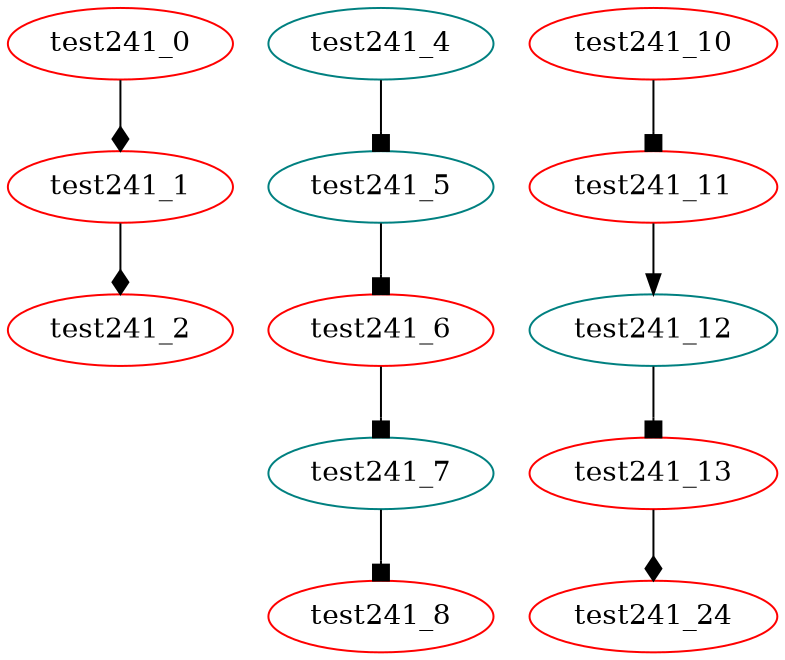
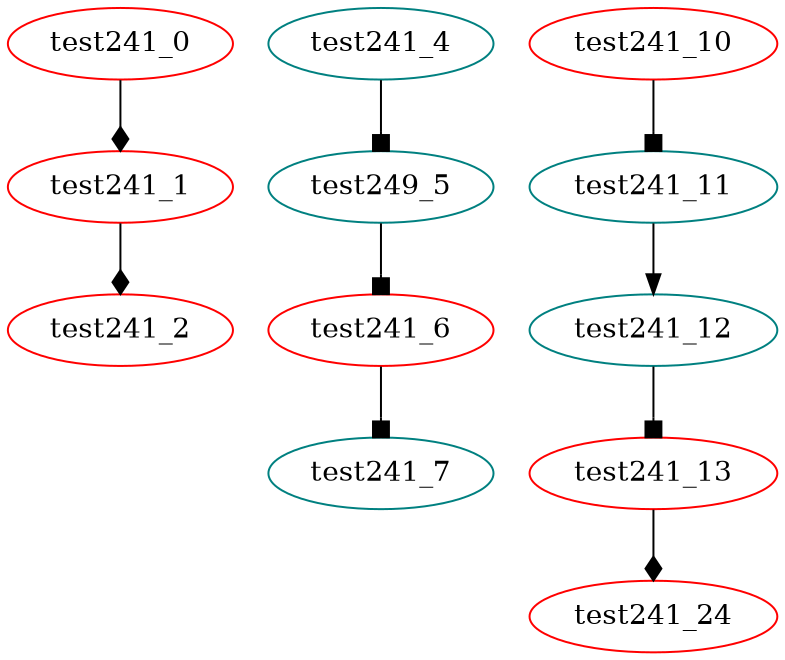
node "test241_5": label "test241_5" -> "test249_5"
node "test241_11": color red -> teal
node "test241_8": removed
